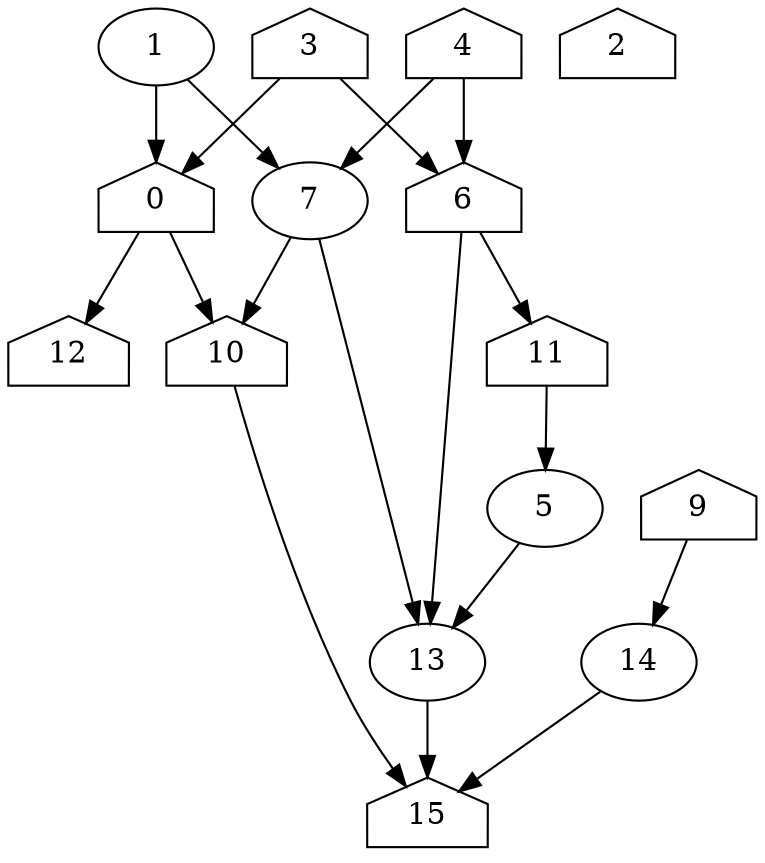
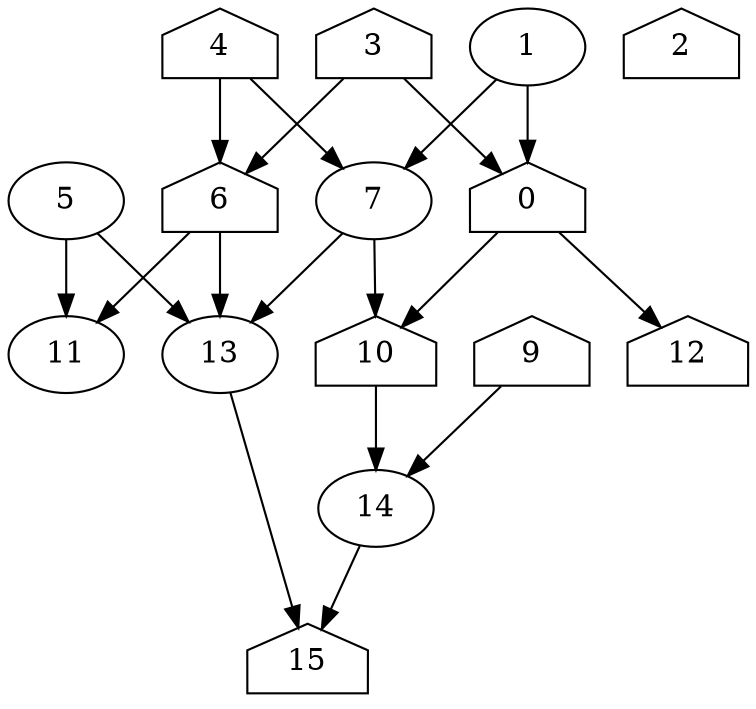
node "11": shape house -> ellipse
edge "11" -> "5": reversed
edge "10" -> "15": now "10" -> "14"
